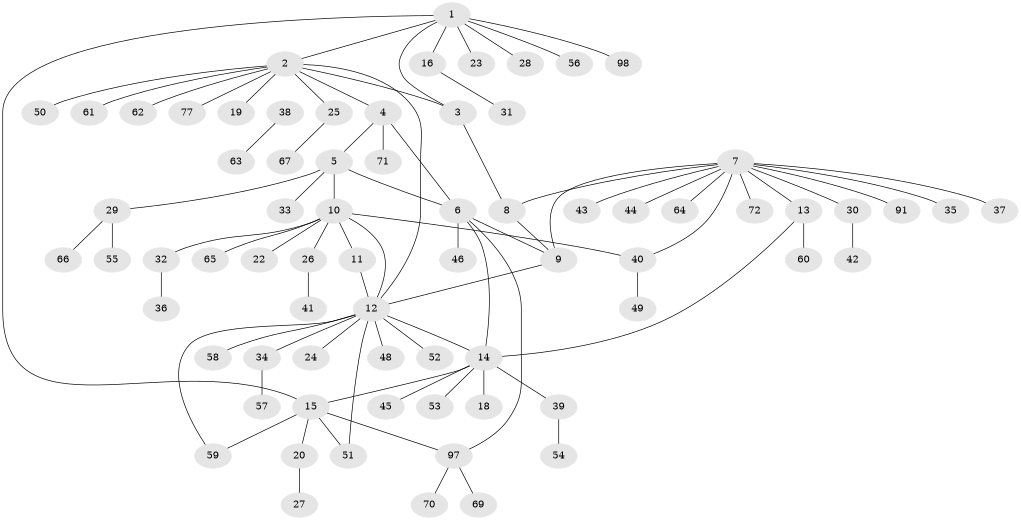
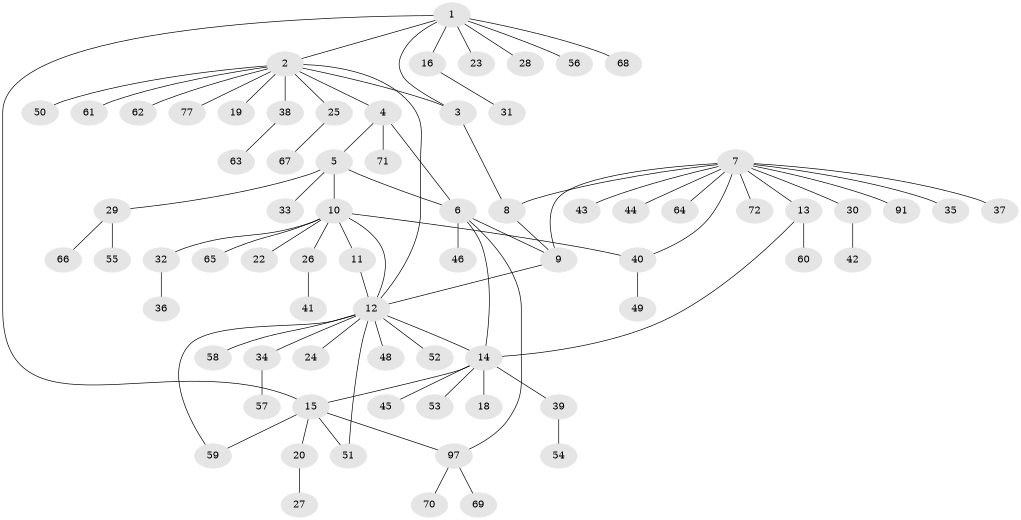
node "98": label "98" -> "68"
edge "2" -- "38": added
